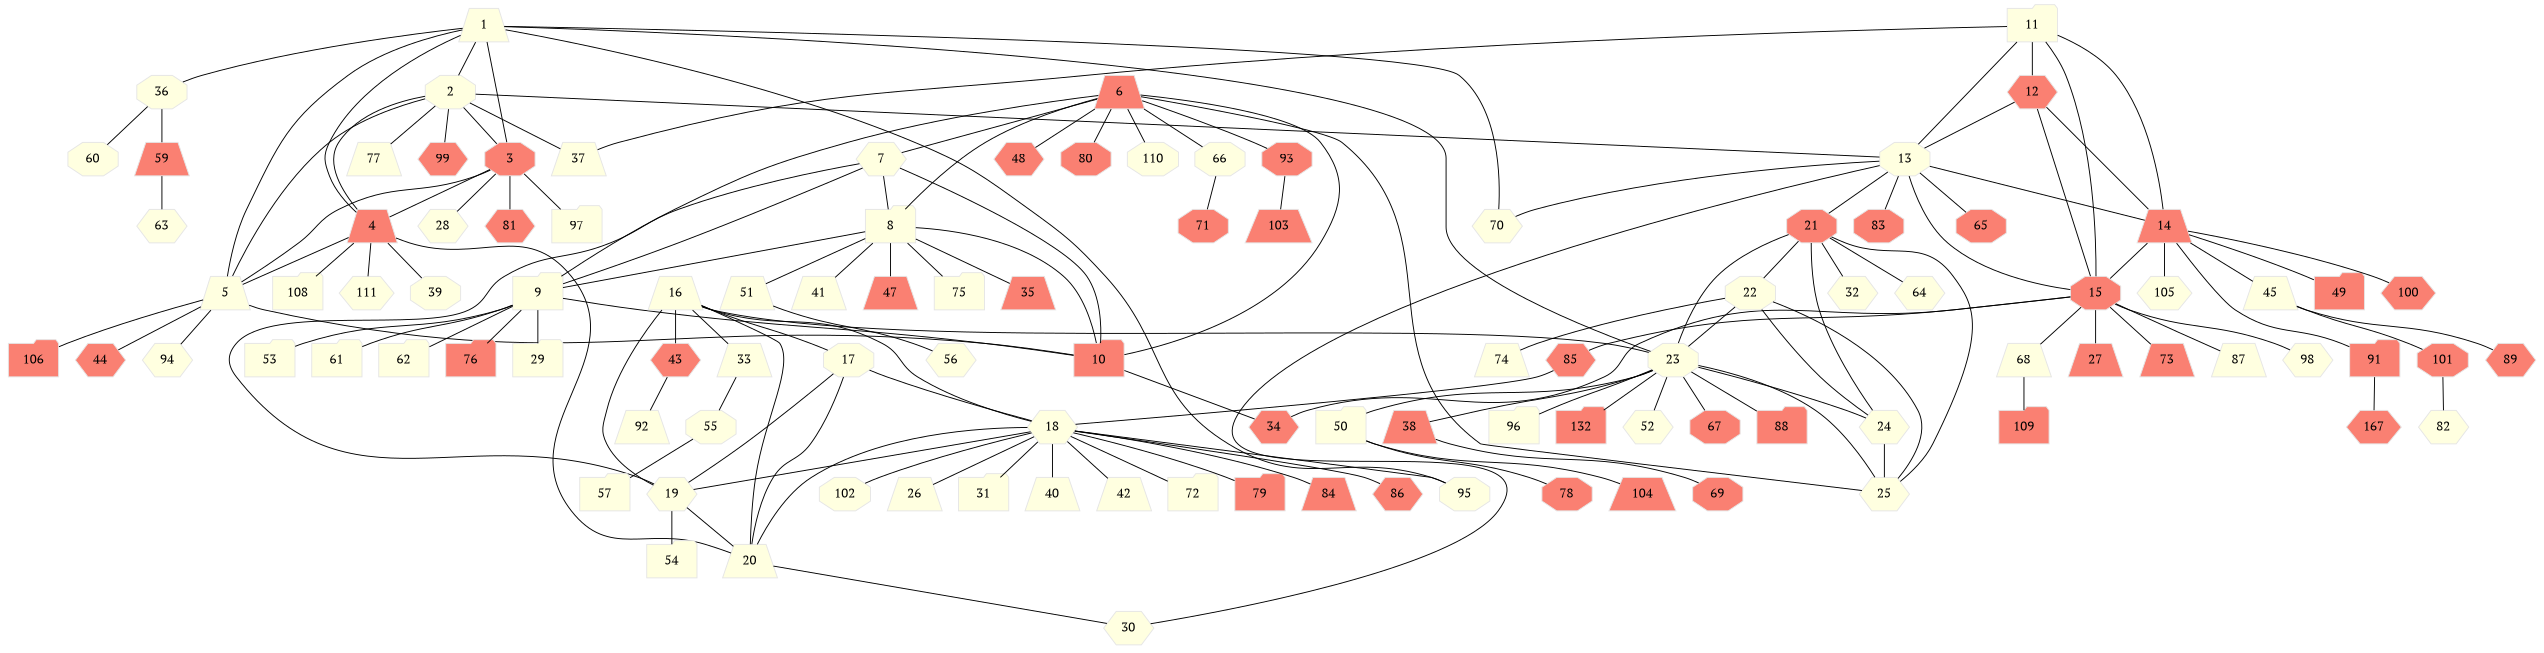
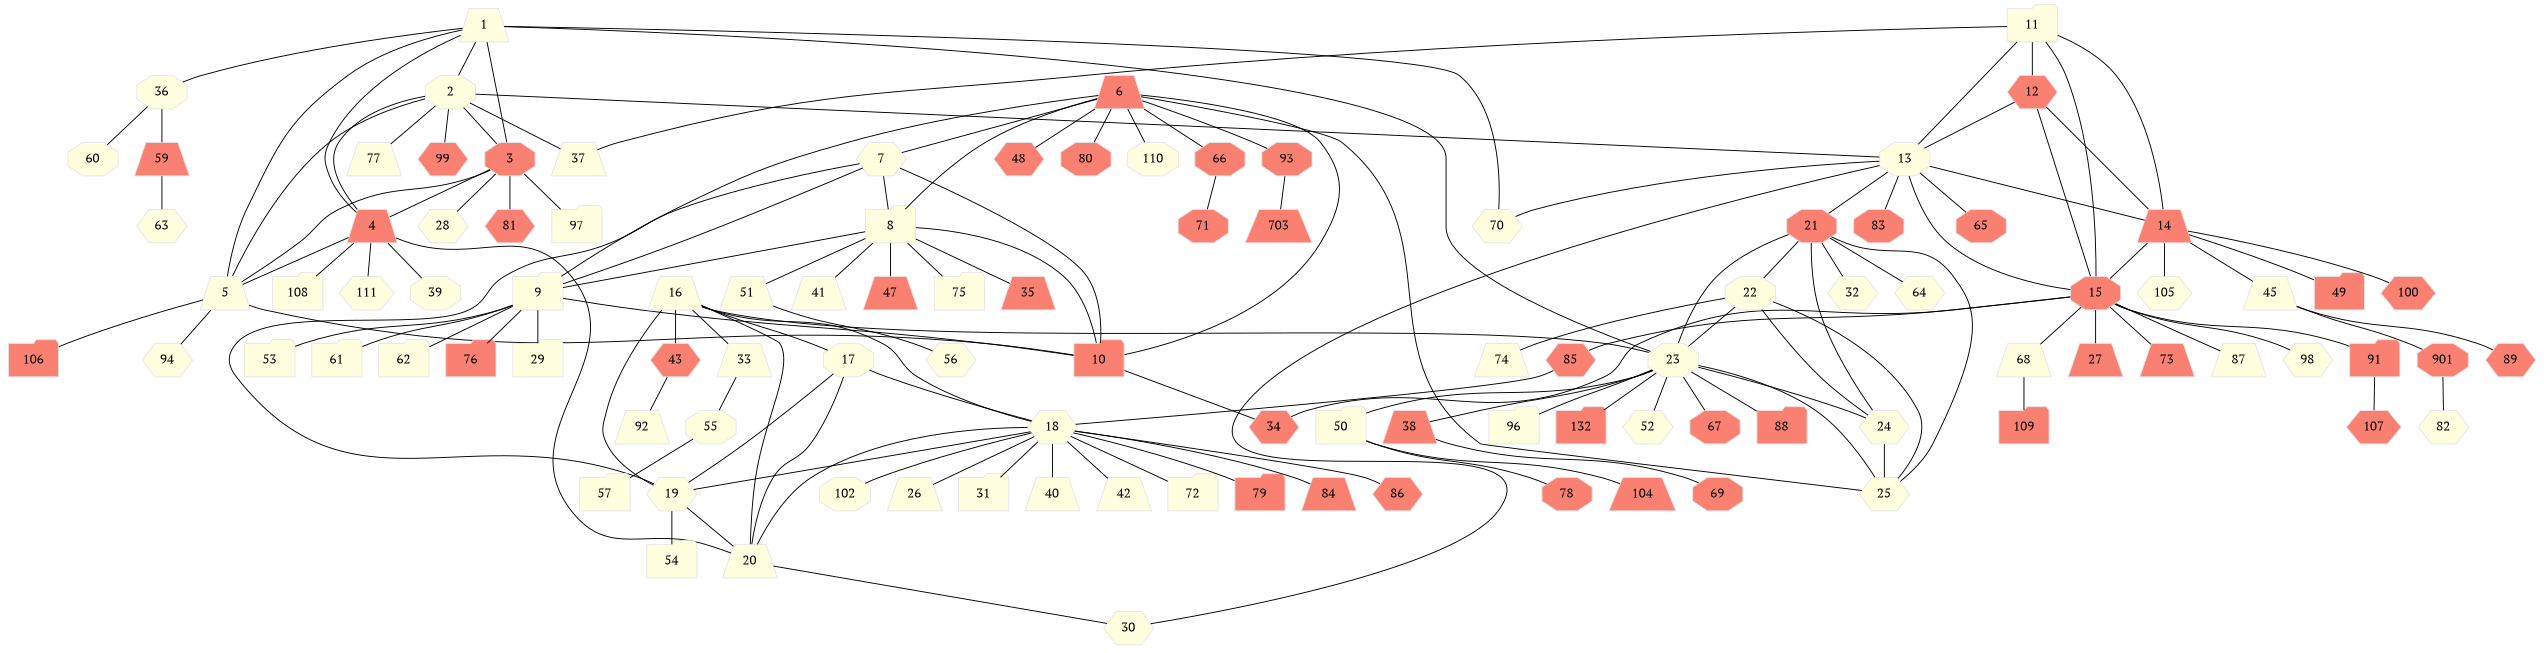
node "66": fillcolor lightyellow -> salmon
node "103": label "103" -> "703"
edge "14" -- "91": now "15" -- "91"
node "44": removed
node "101": label "101" -> "901"
node "167": label "167" -> "107"
node "95": removed
